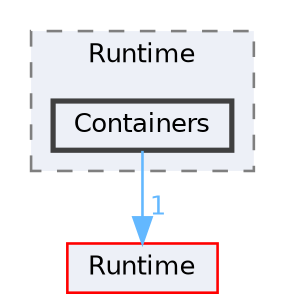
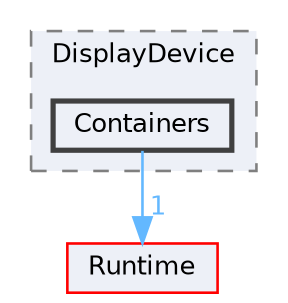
cluster "Runtime": label "Runtime" -> "DisplayDevice"
